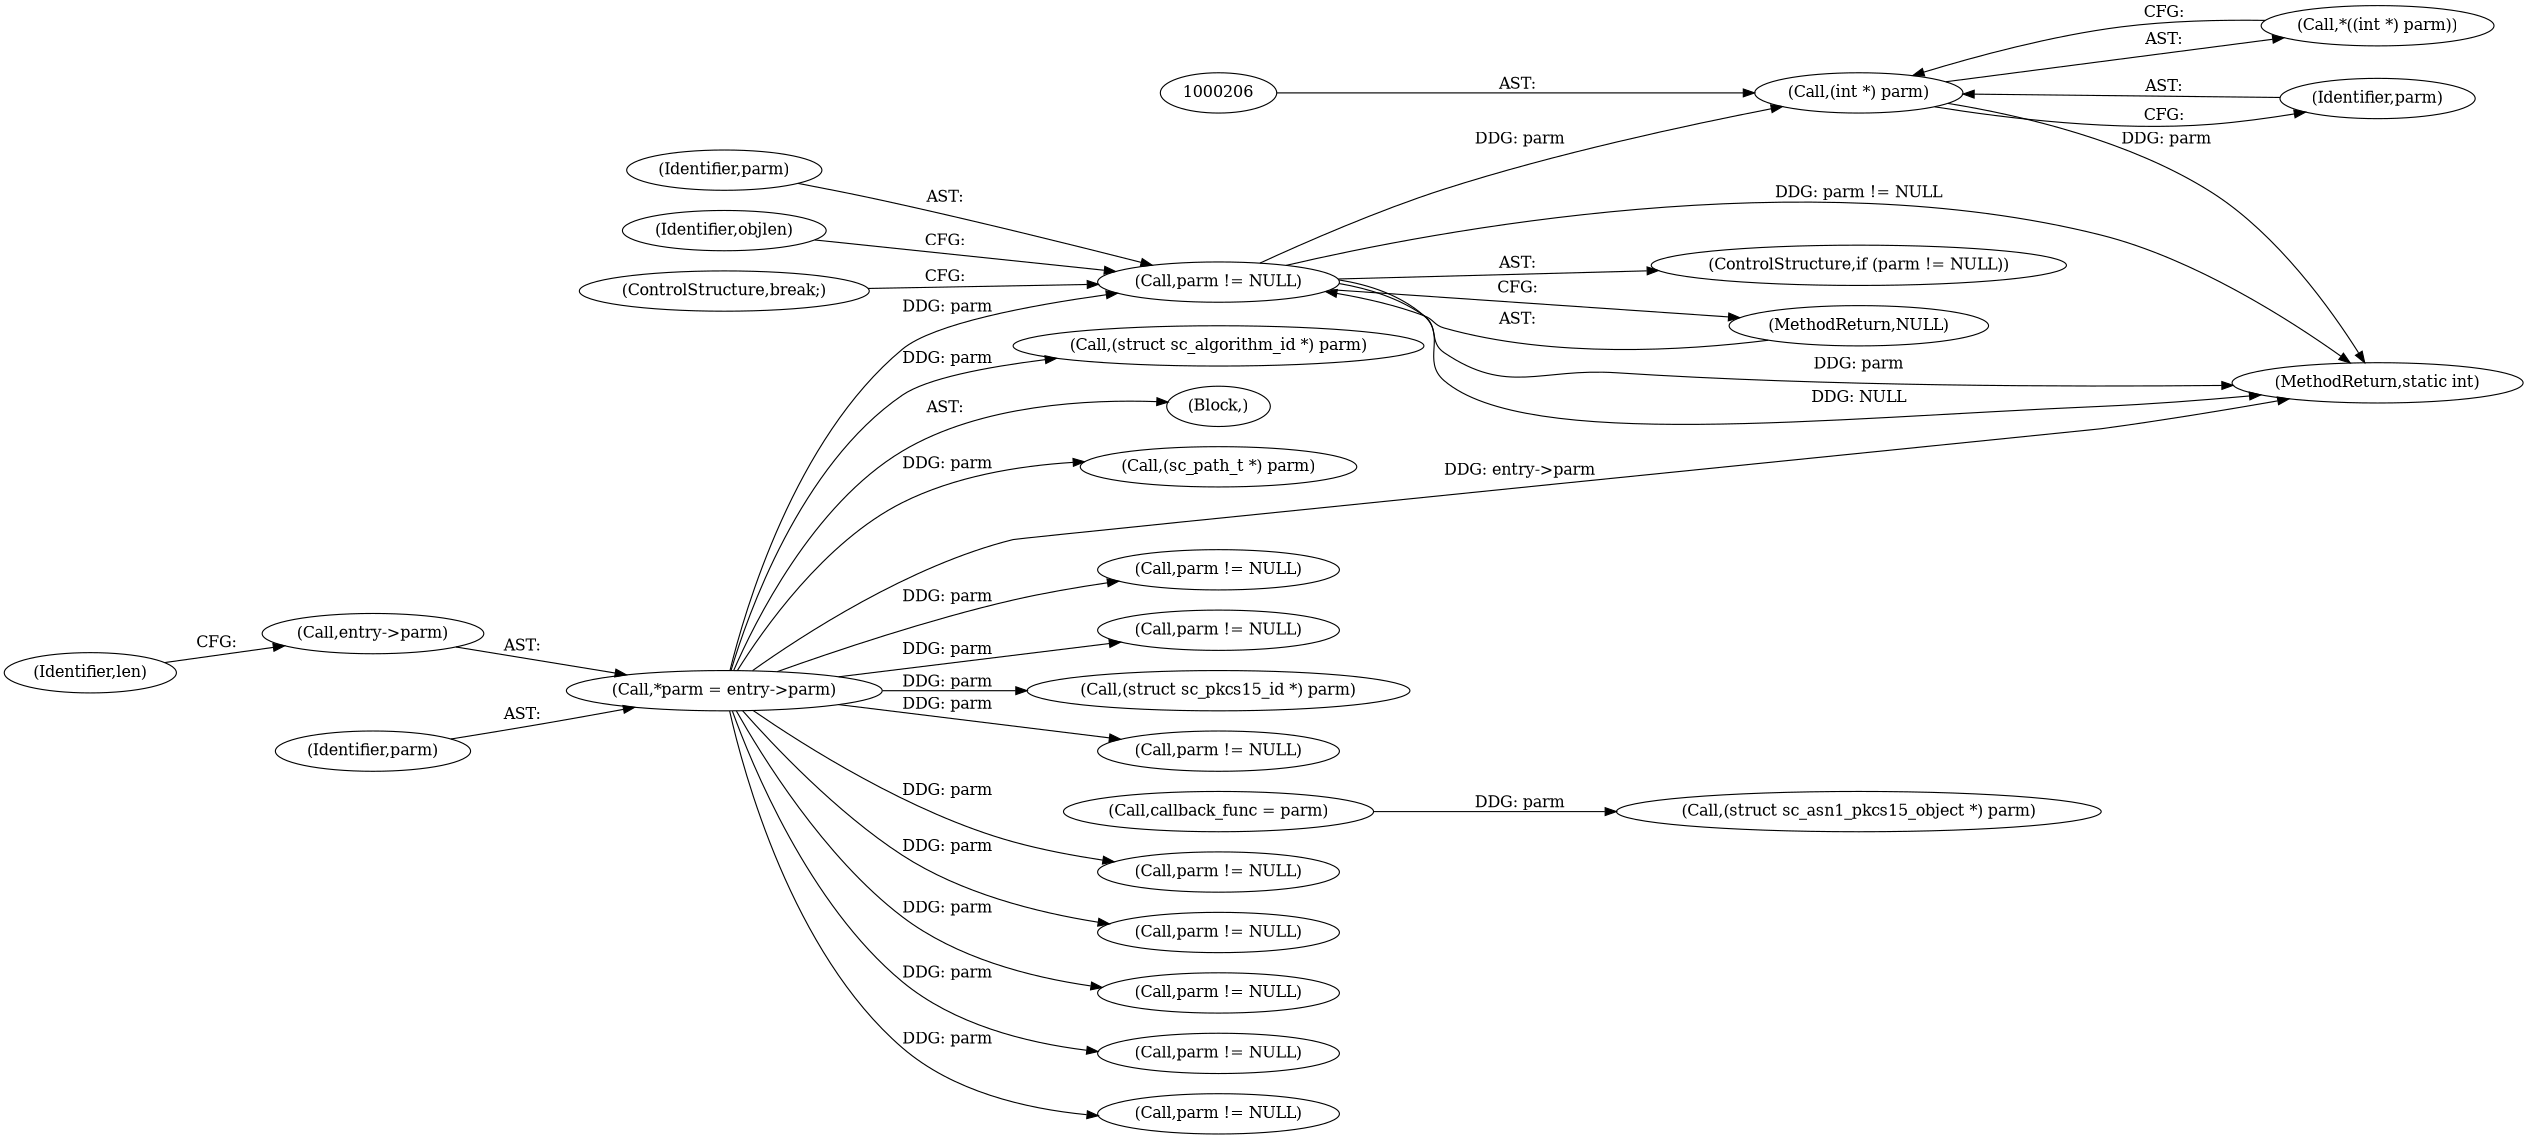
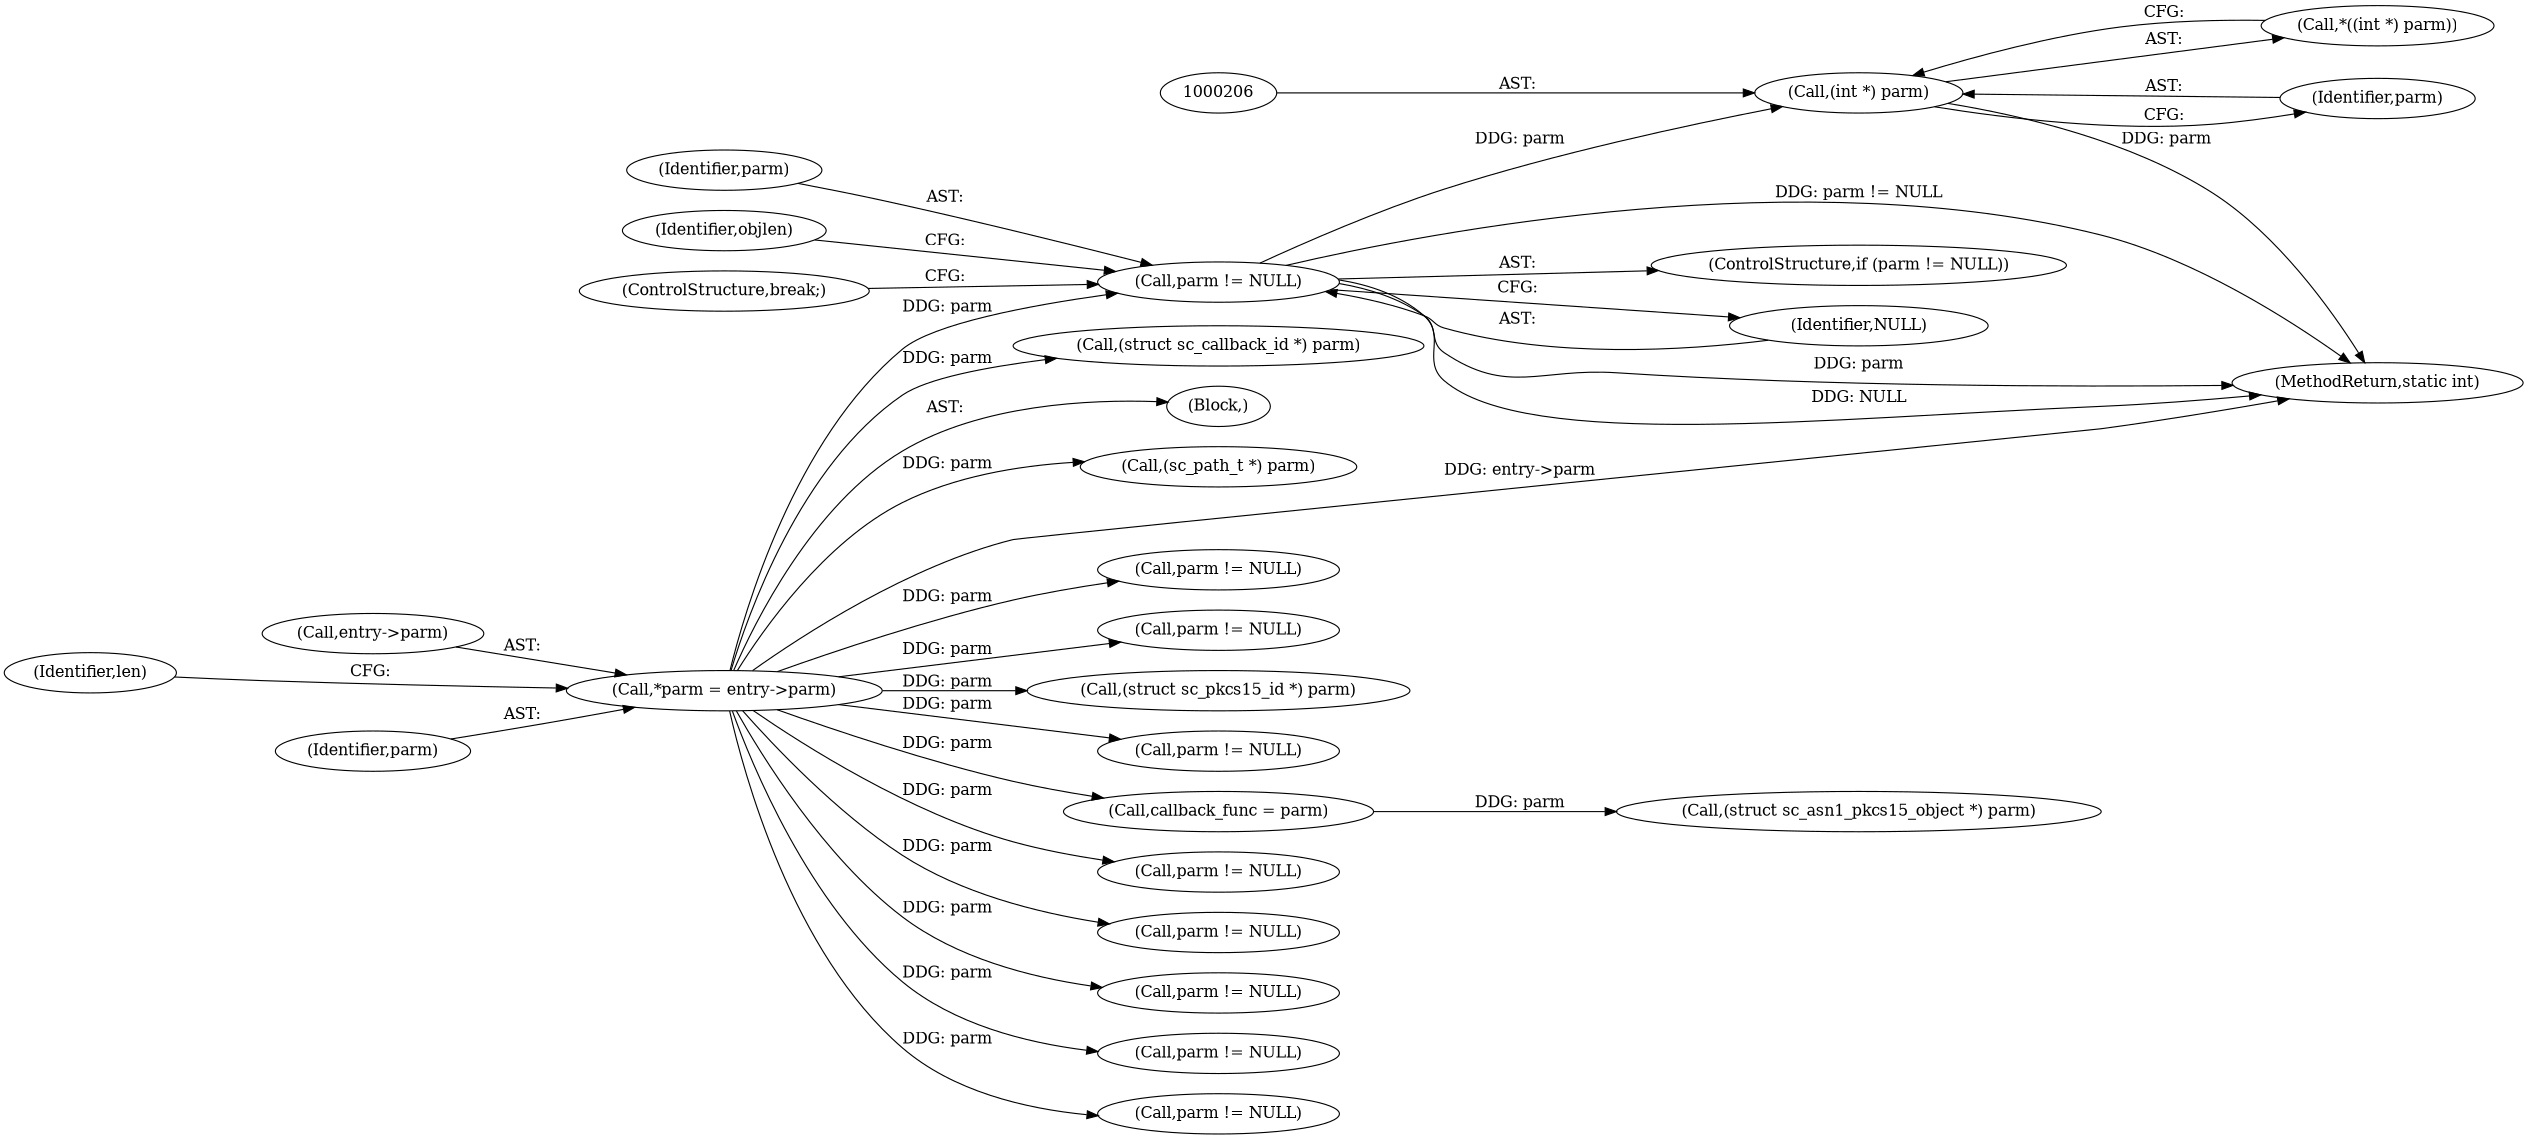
node "(MethodReturn,NULL)": label "(MethodReturn,NULL)" -> "(Identifier,NULL)"
node "(Call,(struct sc_algorithm_id *) parm)": label "(Call,(struct sc_algorithm_id *) parm)" -> "(Call,(struct sc_callback_id *) parm)"
edge "(Identifier,len)" -> "(Call,entry->parm)": now "(Identifier,len)" -> "(Call,*parm = entry->parm)"
edge "(Call,*parm = entry->parm)" -> "(Call,callback_func = parm)": added, label "DDG: parm"
